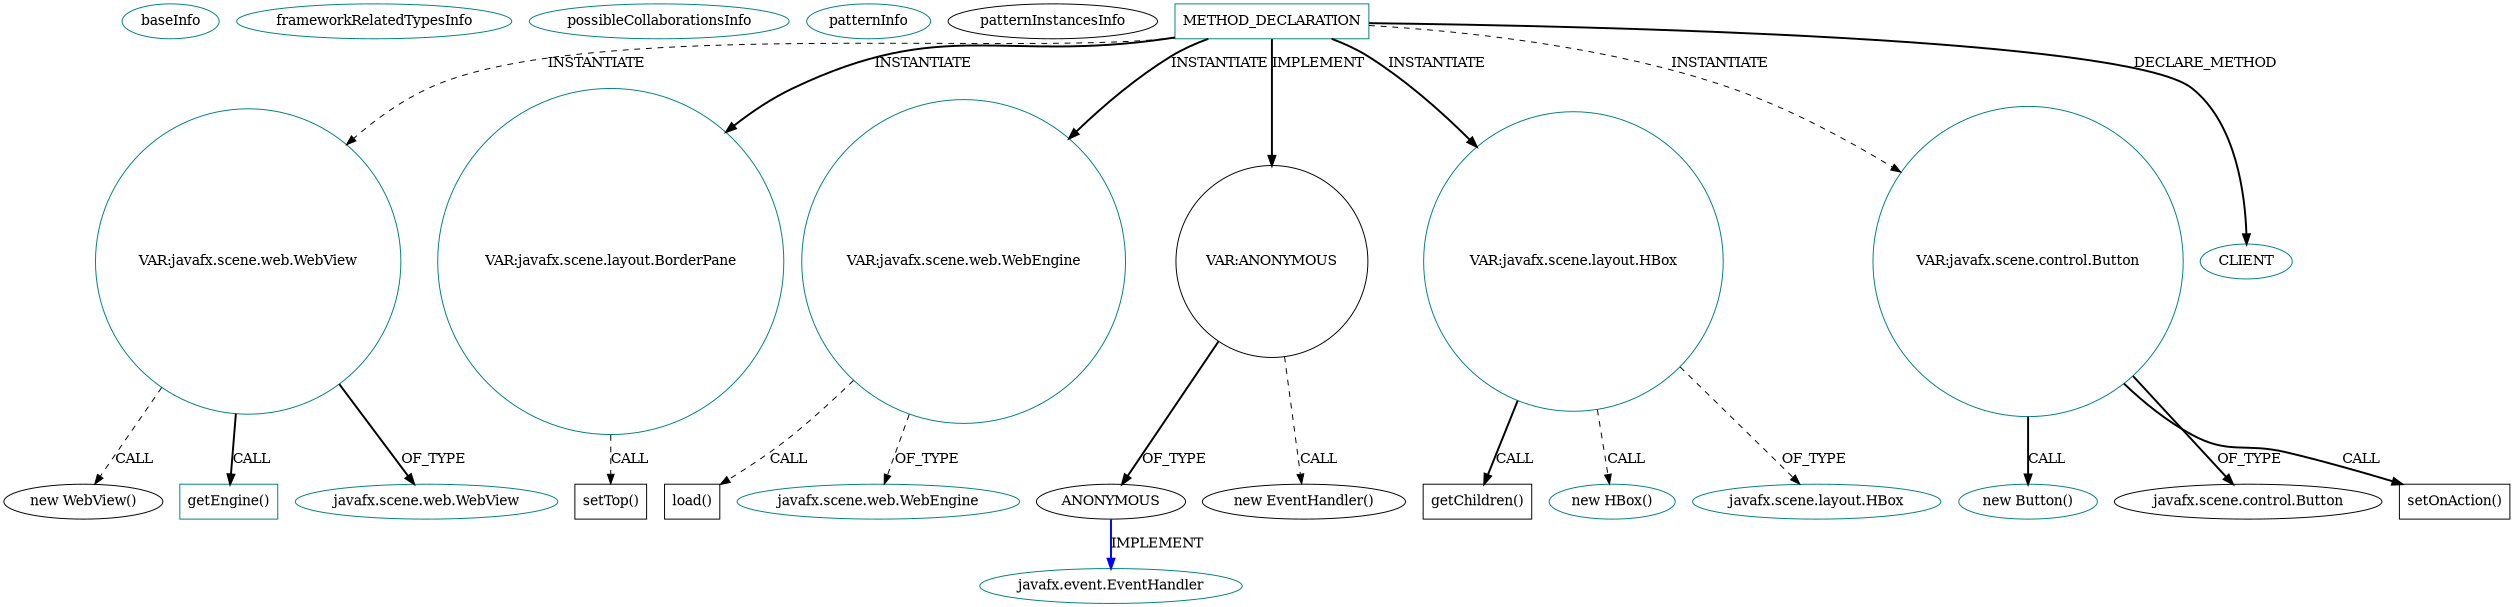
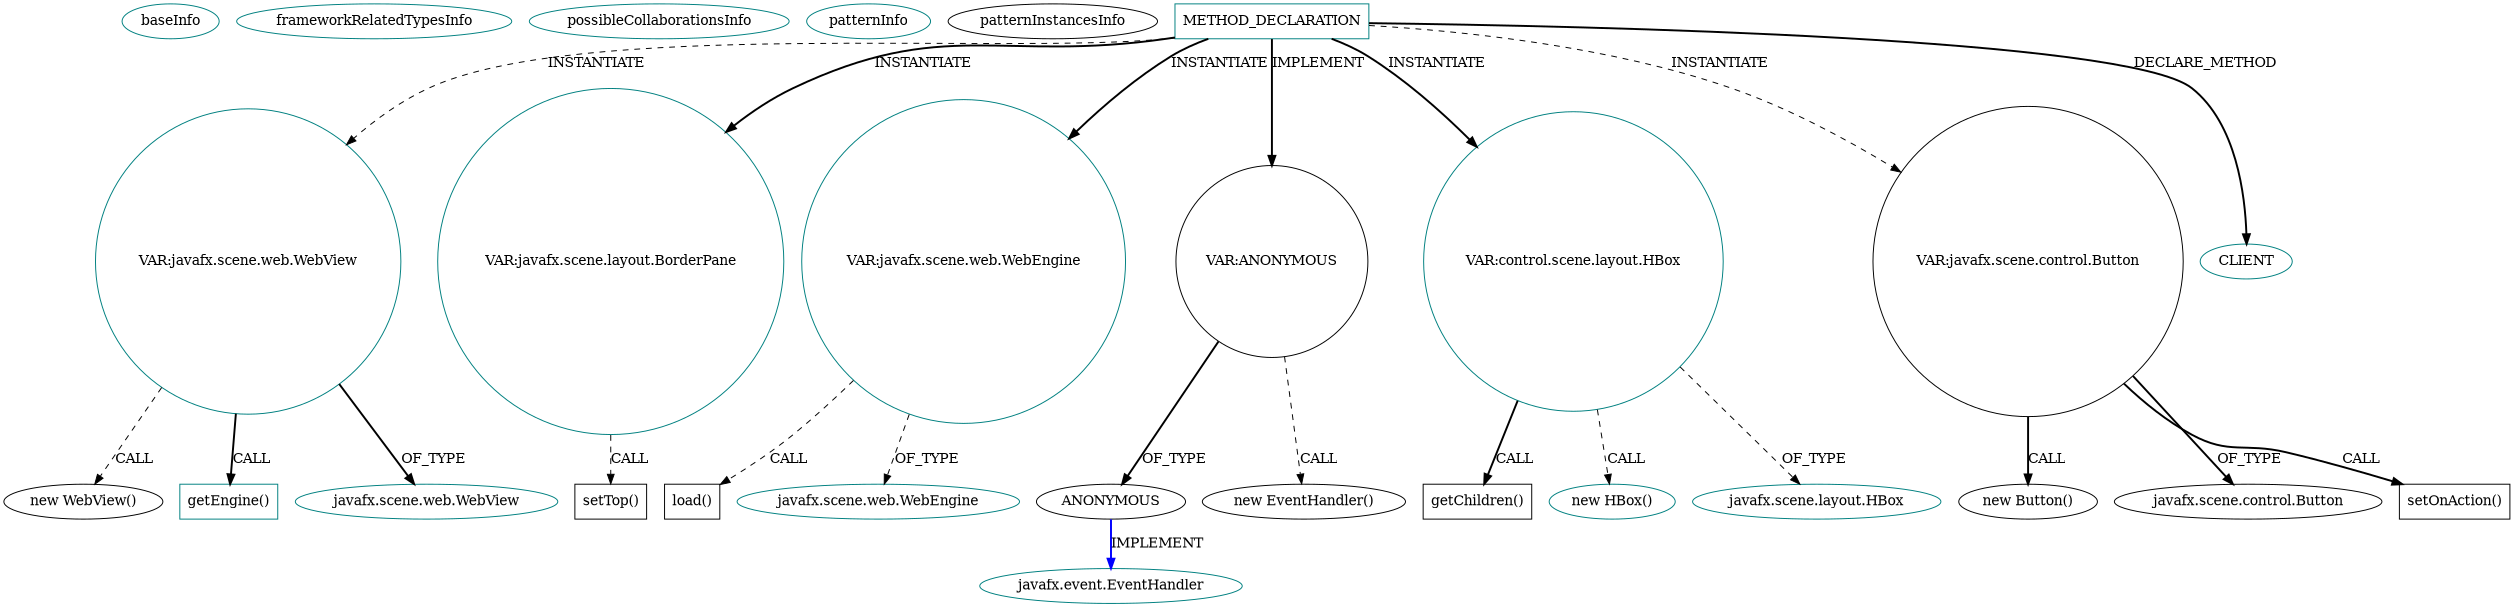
node "VAR:javafx.scene.layout.HBox": label "VAR:javafx.scene.layout.HBox" -> "VAR:control.scene.layout.HBox"
node "VAR:javafx.scene.control.Button": color teal -> black
node "new Button()": color teal -> black
